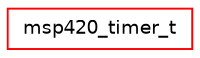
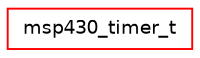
node "msp420_timer_t": label "msp420_timer_t" -> "msp430_timer_t"
